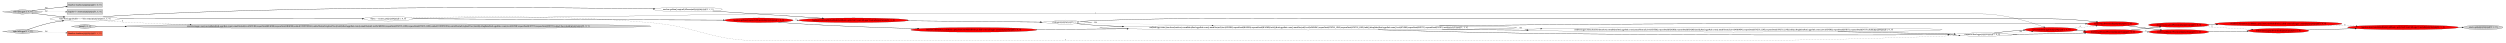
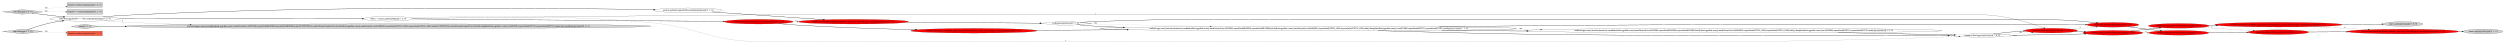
edge "createCallLogger['1', '0', '0']" -> "BeanStore beanStore@@@2@@@['1', '0', '0']": style bold -> dotted
node "return v.get()@@@14@@@['1', '0', '0']": added
